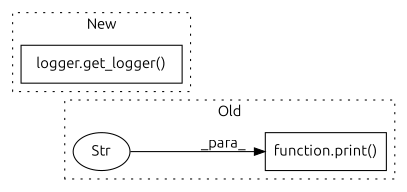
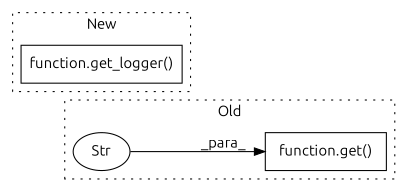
node "logger.get_logger()": label "logger.get_logger()" -> "function.get_logger()"
node "function.print()": label "function.print()" -> "function.get()"
